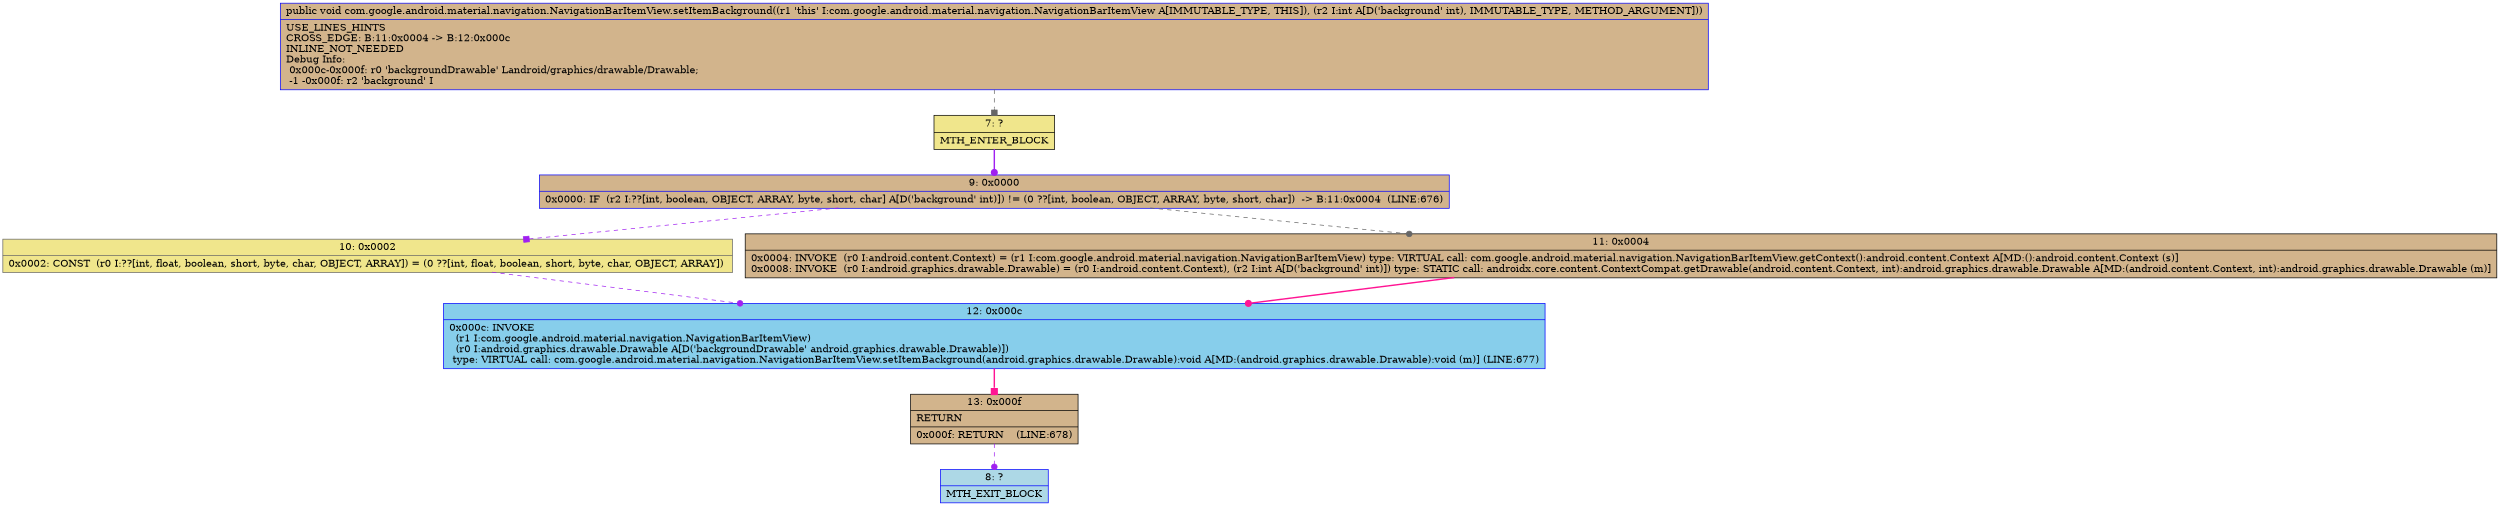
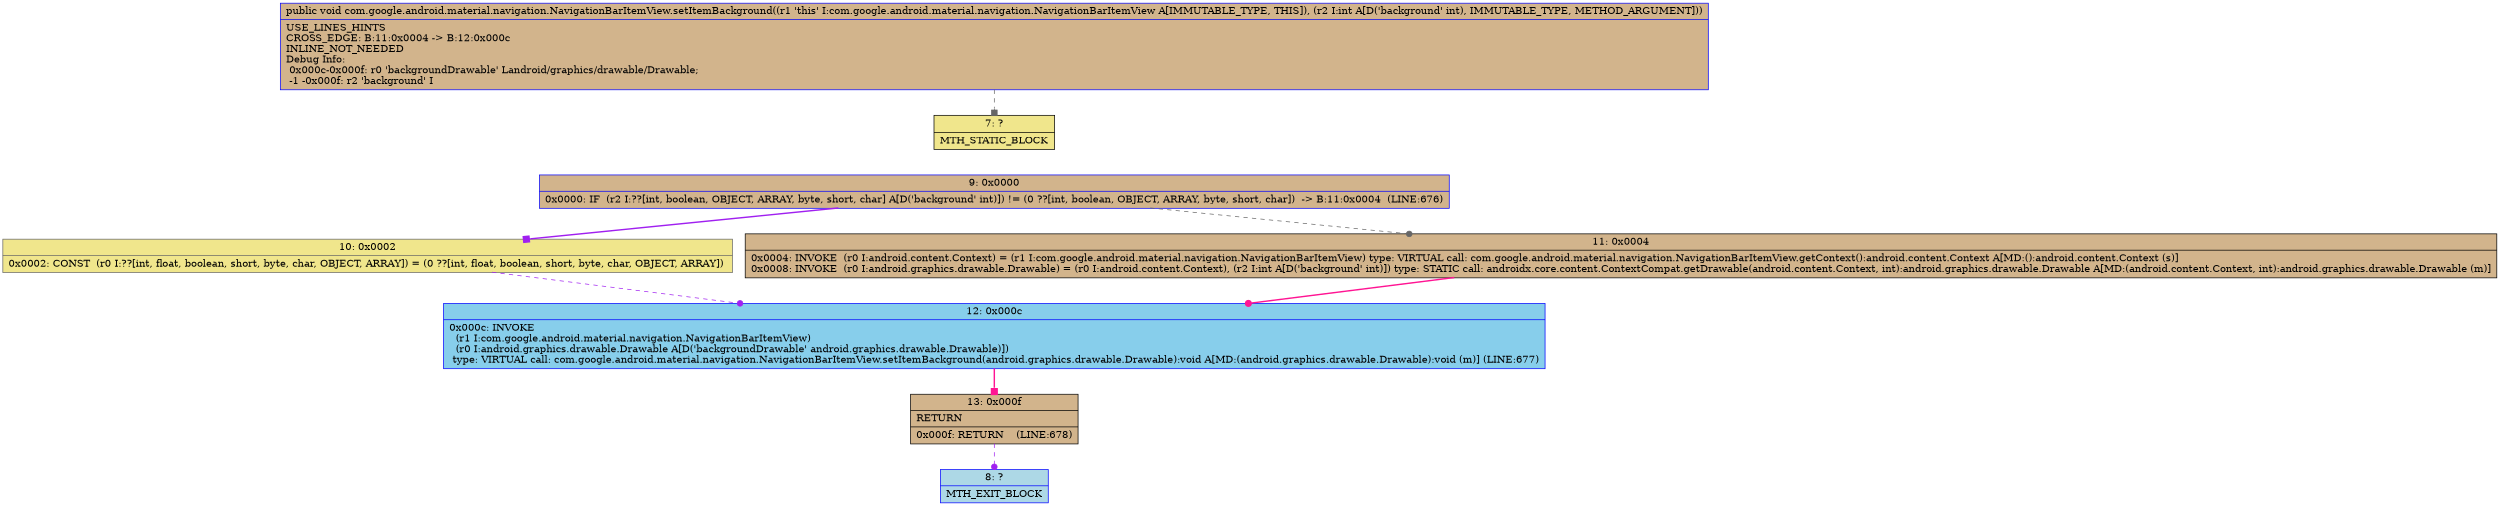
node "7: ?": text "MTH_ENTER_BLOCK" -> "MTH_STATIC_BLOCK"
edge "7: ?" -> "9: 0x0000": removed
edge "9: 0x0000" -> "10: 0x0002": style dashed -> bold
